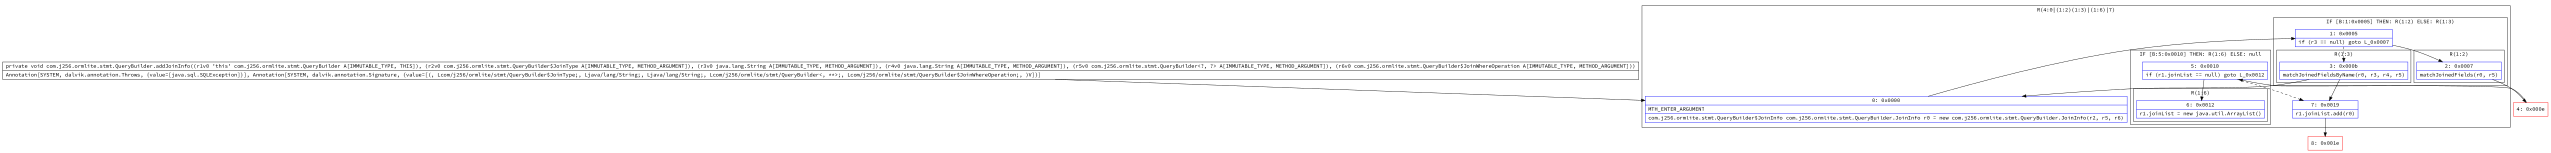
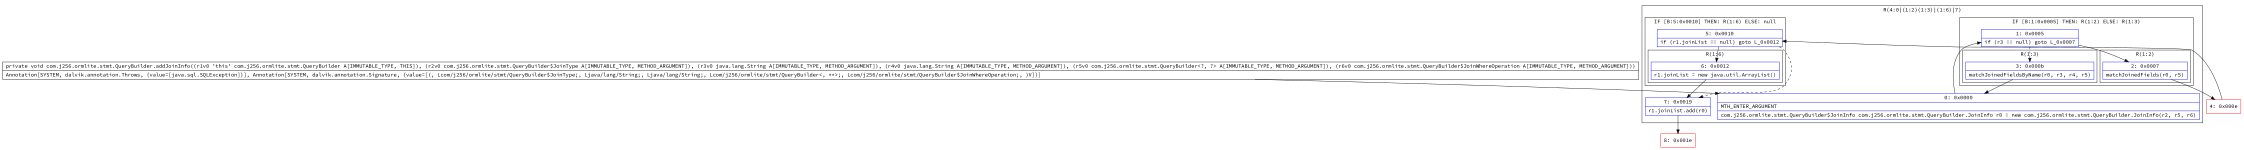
edge "3: 0x000b" -> "7: 0x0019": now "6: 0x0012" -> "7: 0x0019"
